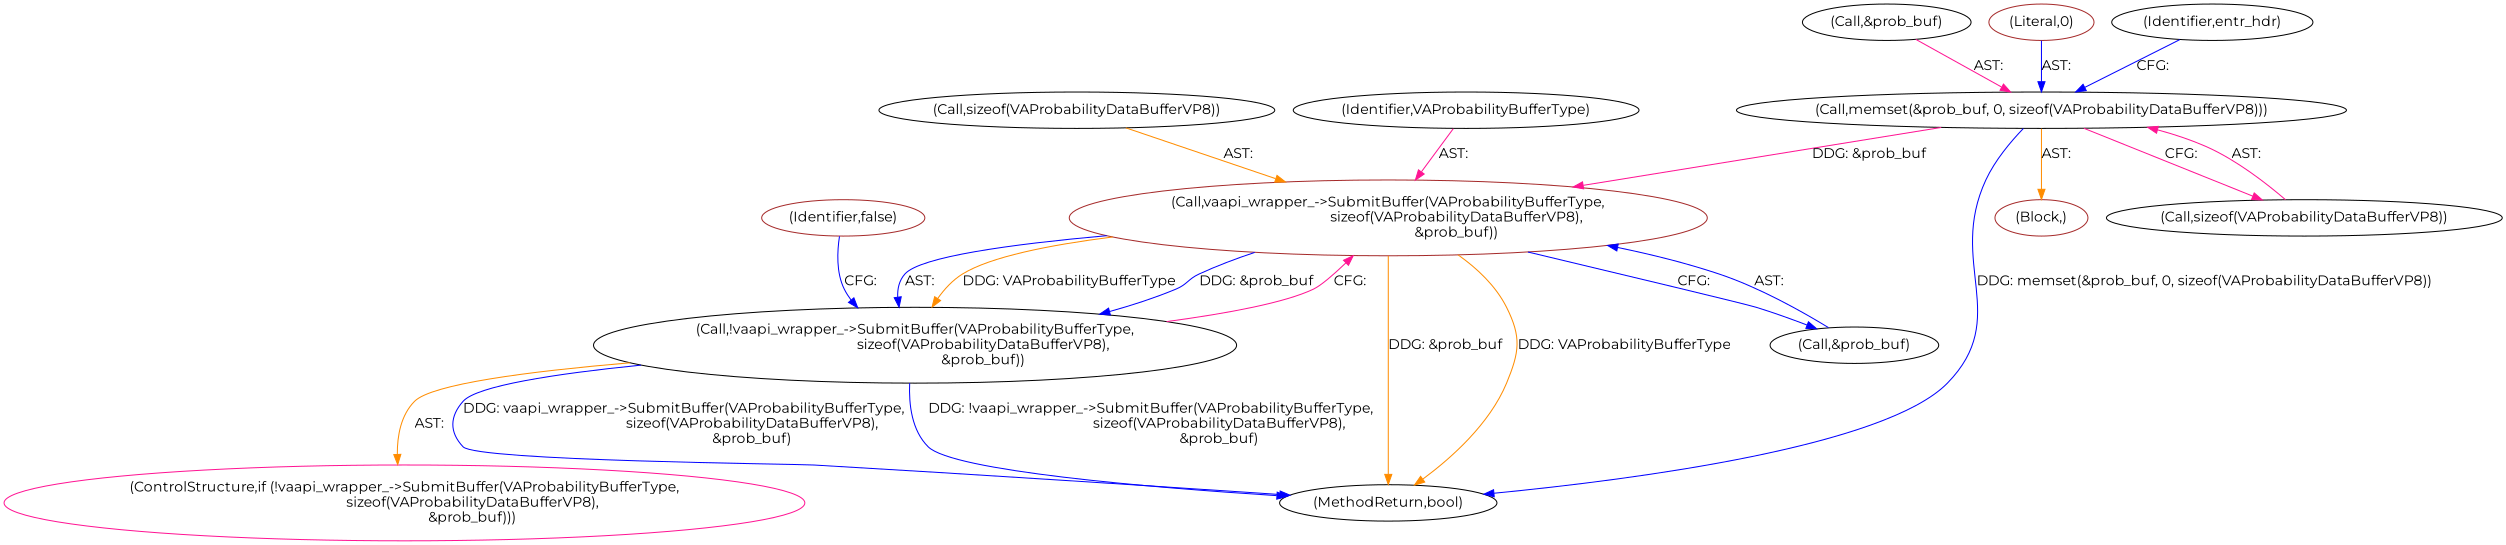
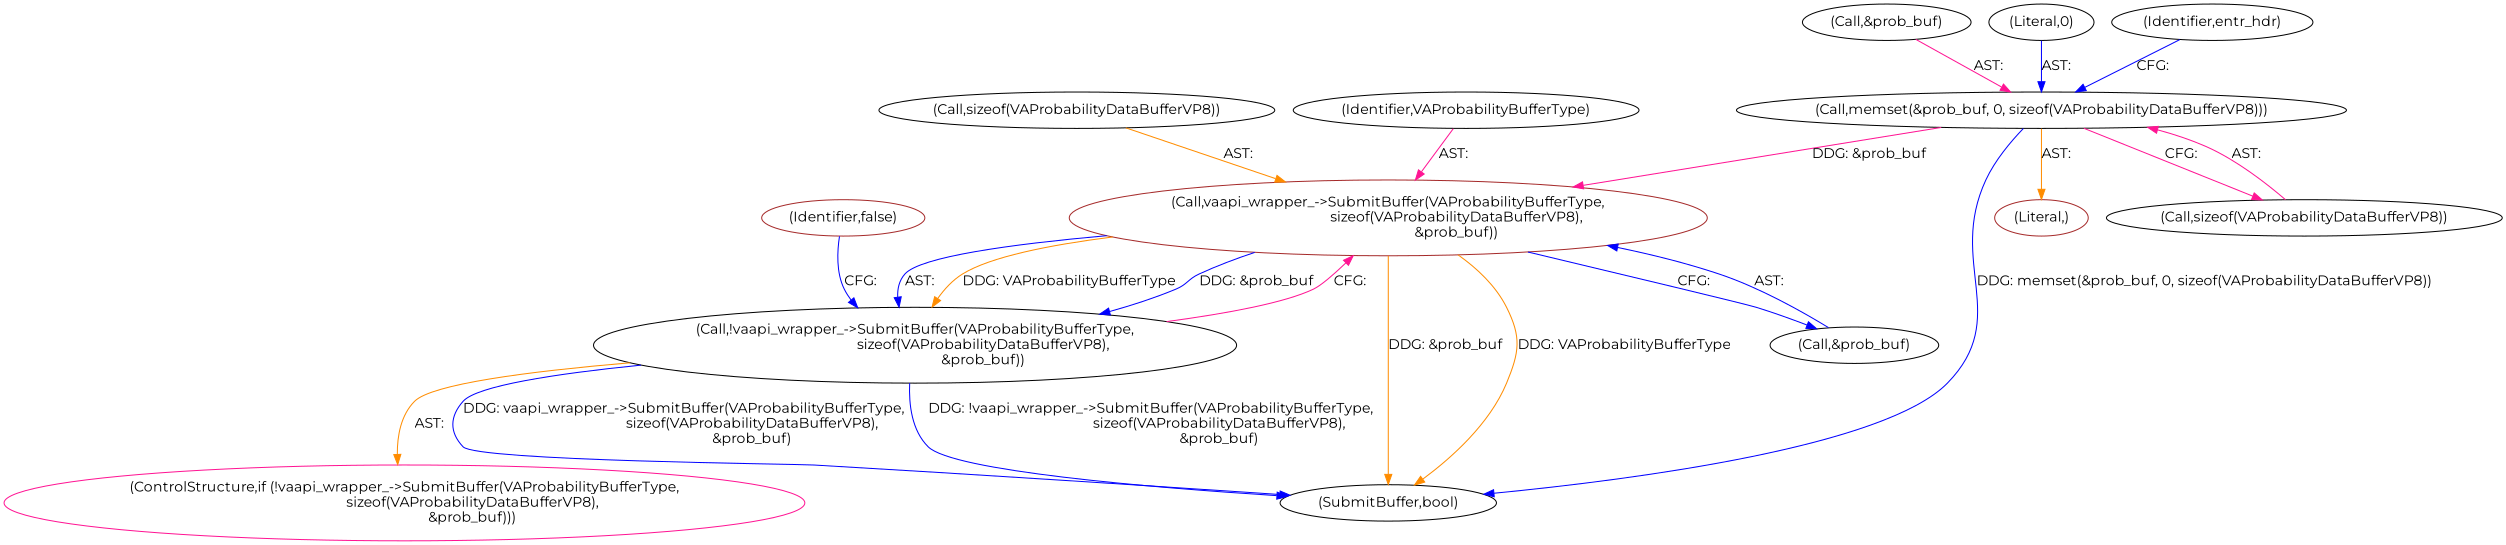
node "(Literal,0)": color brown -> black
node "(Block,)": label "(Block,)" -> "(Literal,)"
node "(MethodReturn,bool)": label "(MethodReturn,bool)" -> "(SubmitBuffer,bool)"
